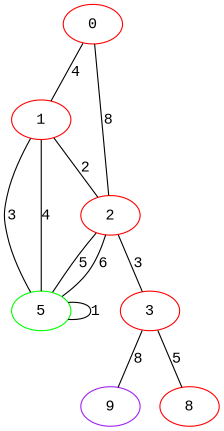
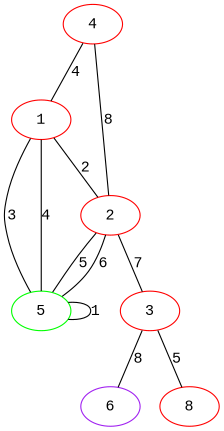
node "0": label "0" -> "4"
edge "2" -- "3": label "3" -> "7"
node "9": label "9" -> "6"
